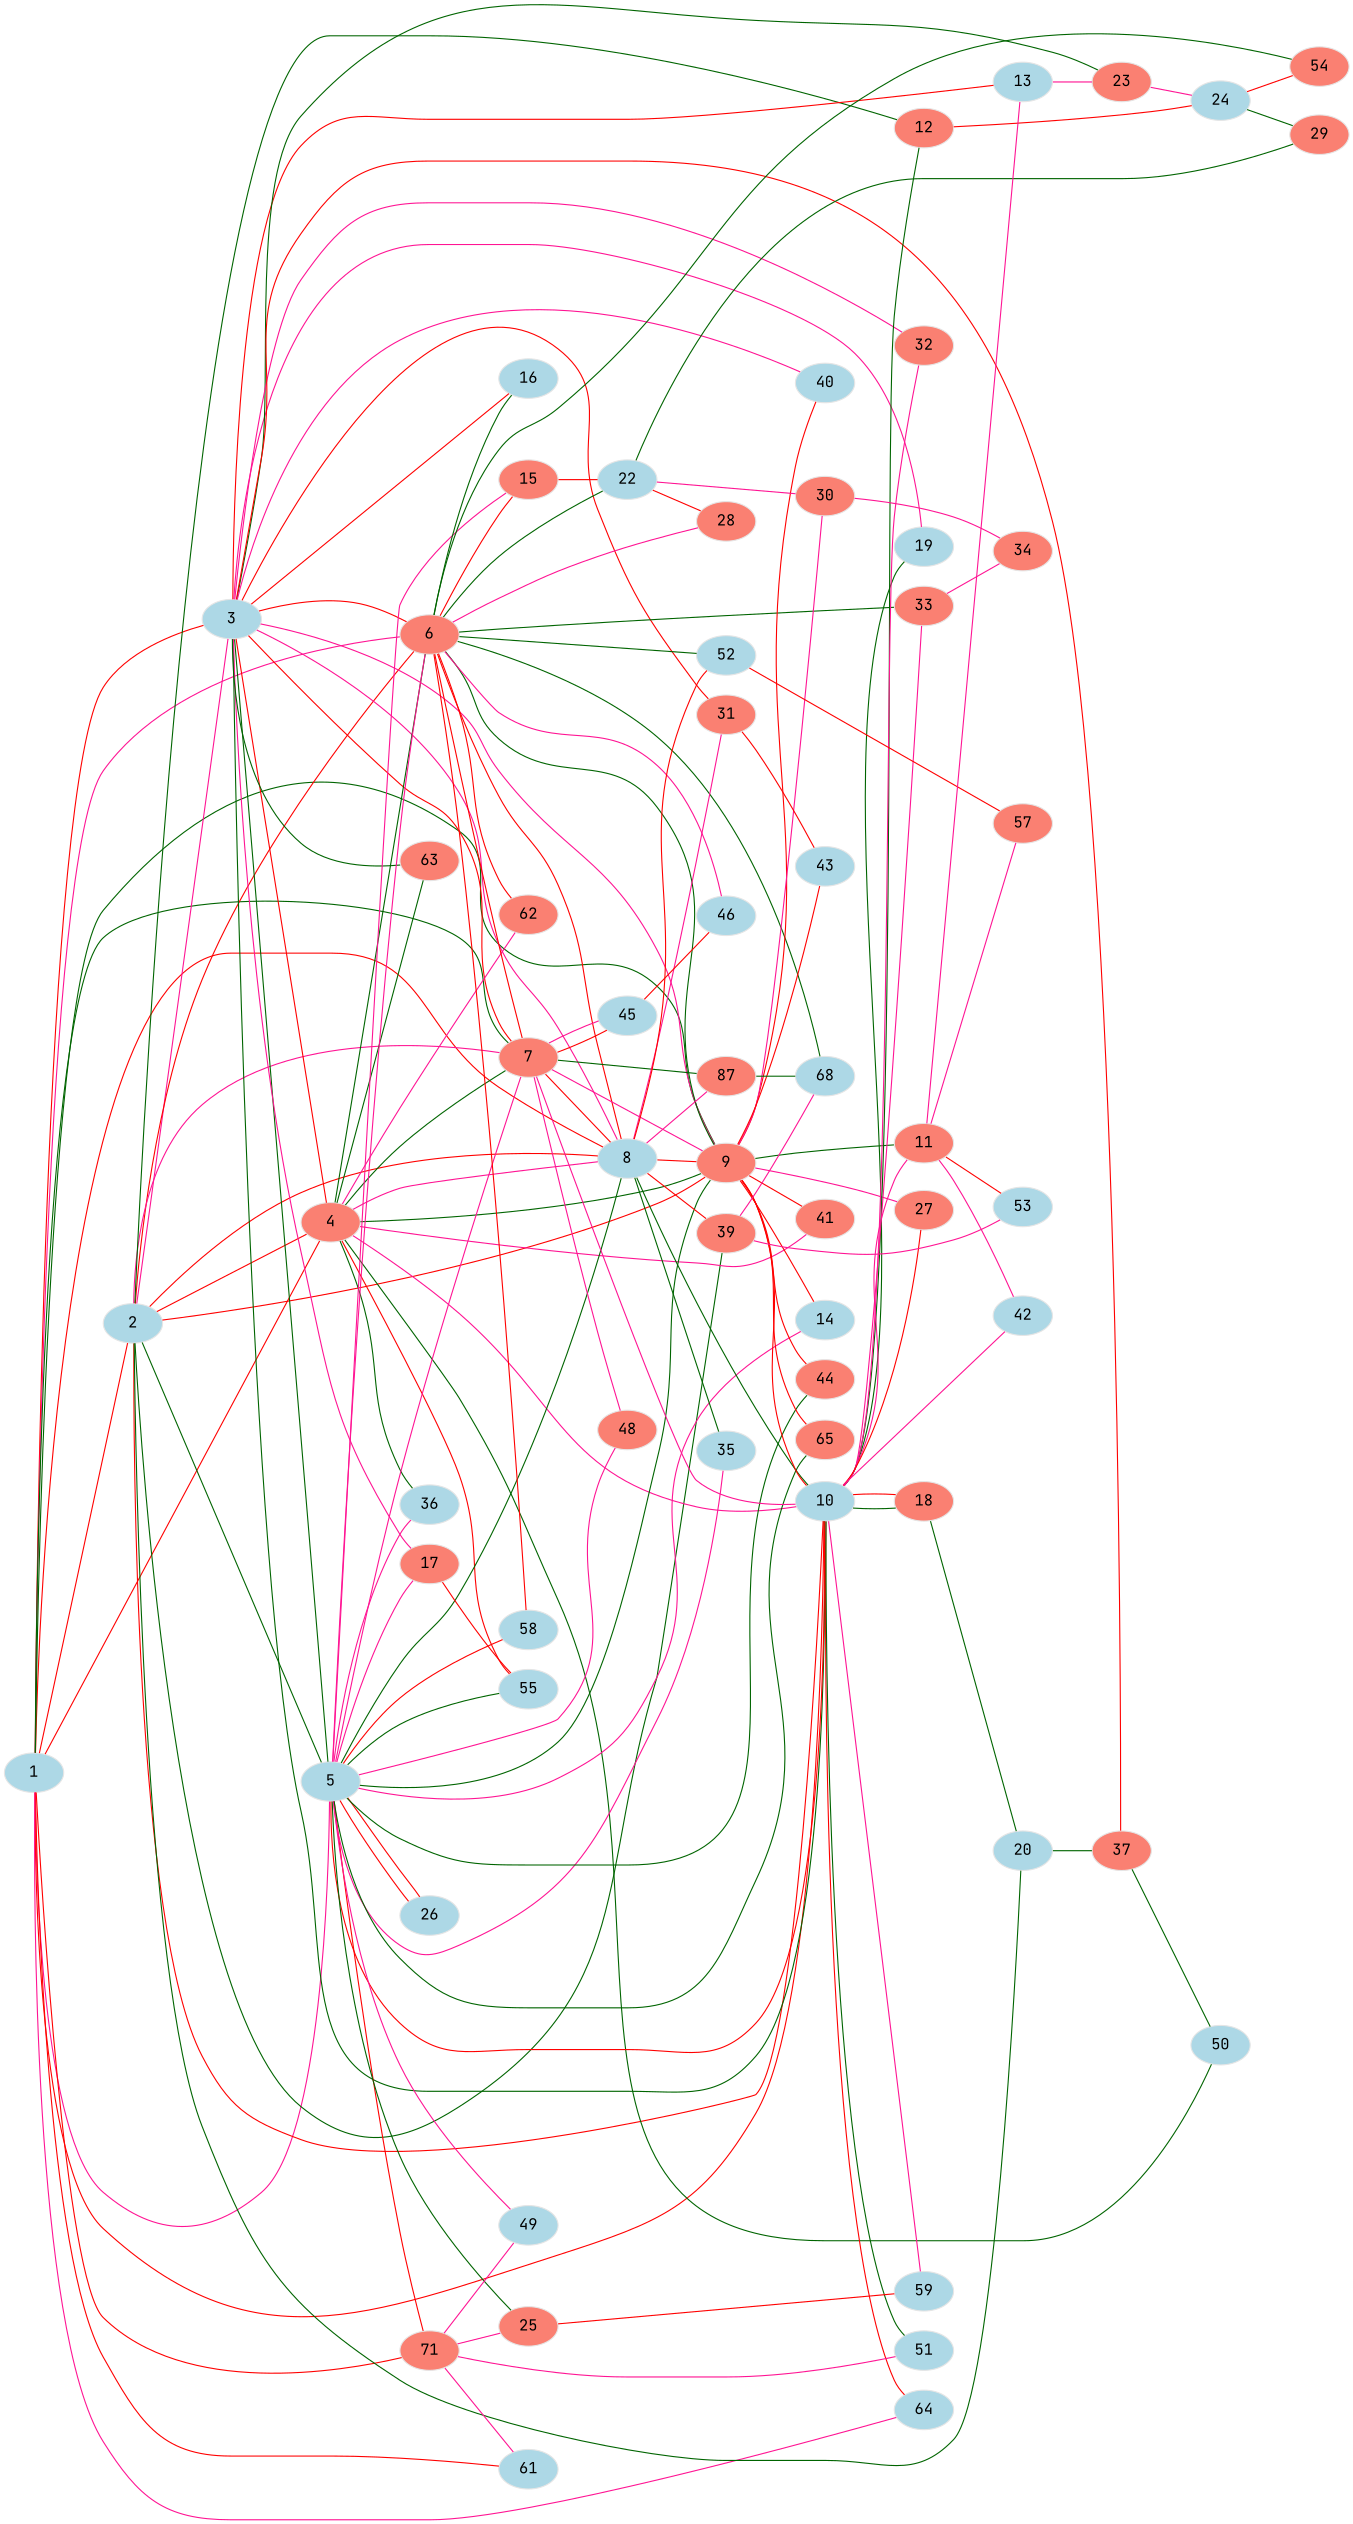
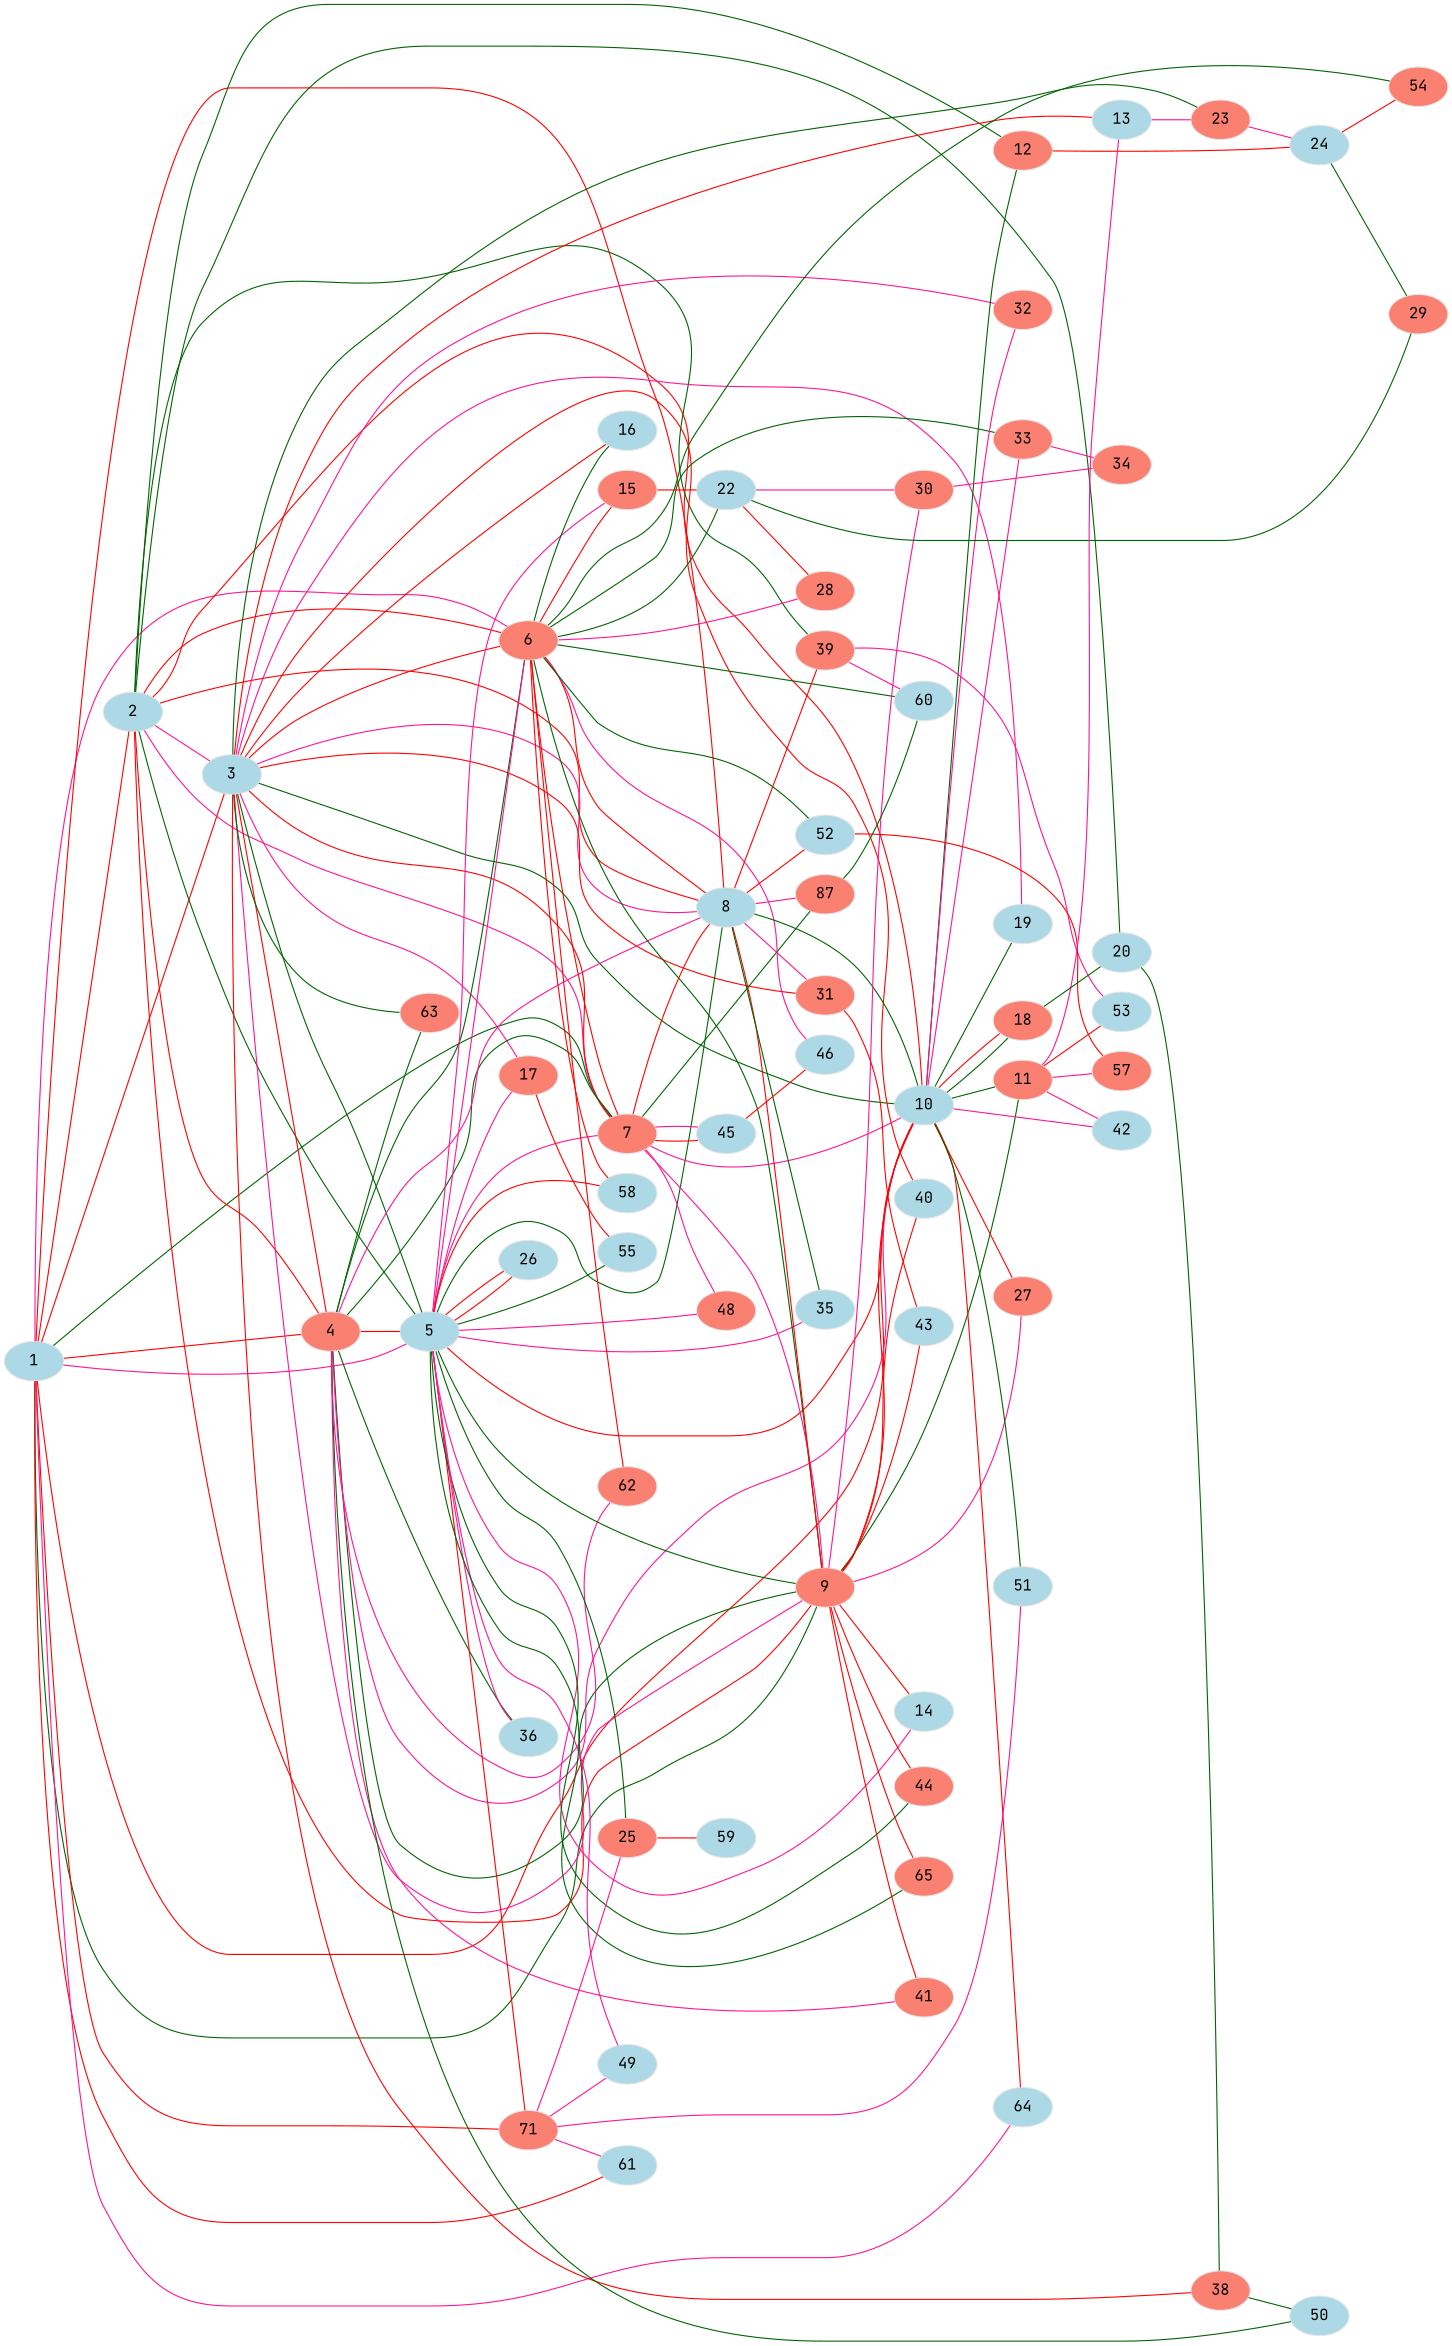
edge "40" -- "3": color deeppink -> red
node "68": label "68" -> "60"
edge "11" -- "10": color deeppink -> darkgreen
edge "4" -- "55": now "4" -- "5"
node "37": label "37" -> "38"
edge "10" -- "59": removed
